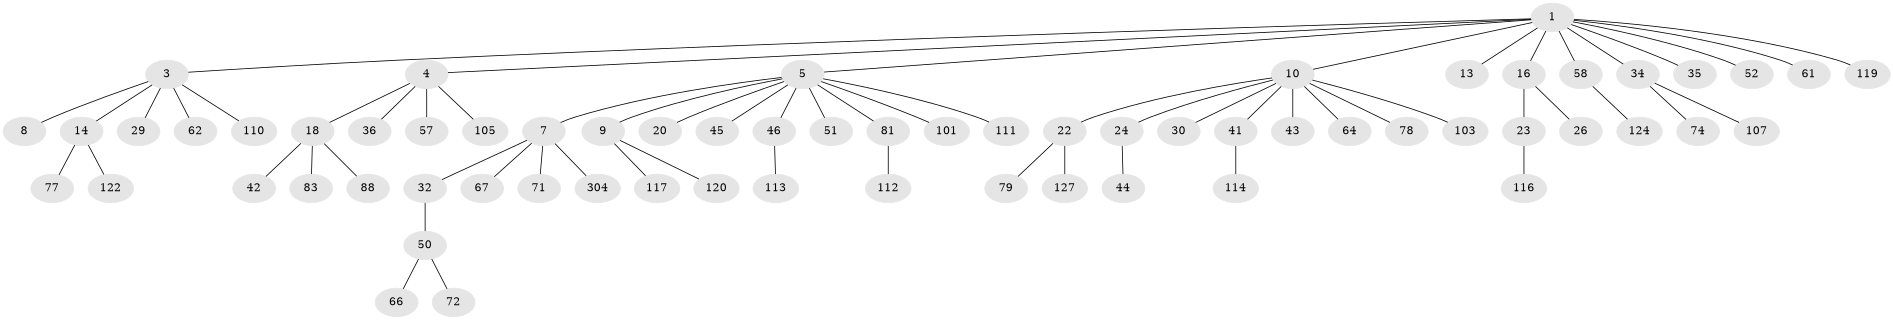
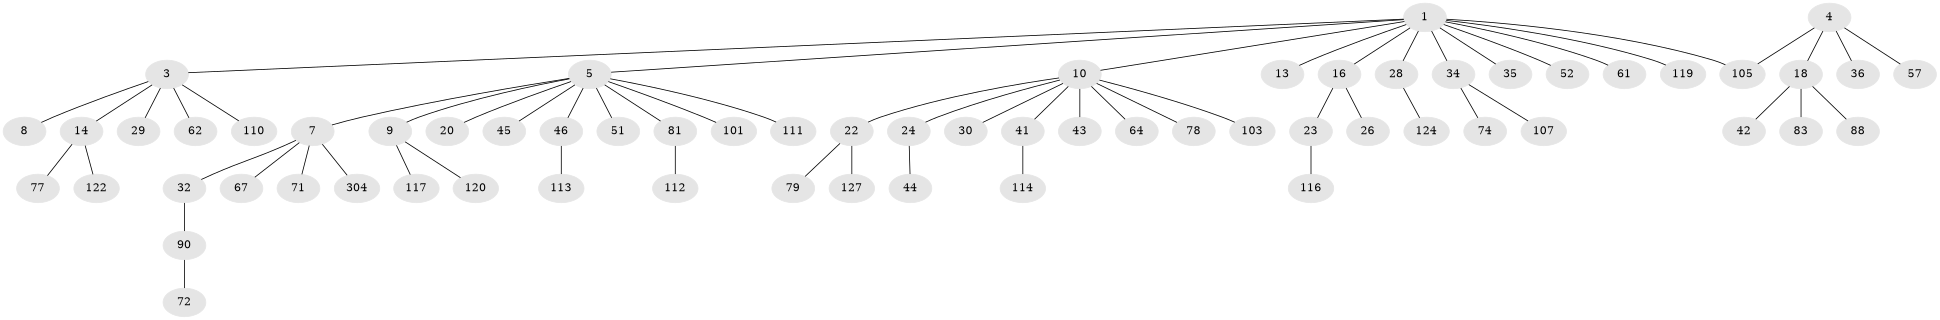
edge "1" -- "4": now "1" -- "105"
node "58": label "58" -> "28"
node "50": label "50" -> "90"
node "66": removed
